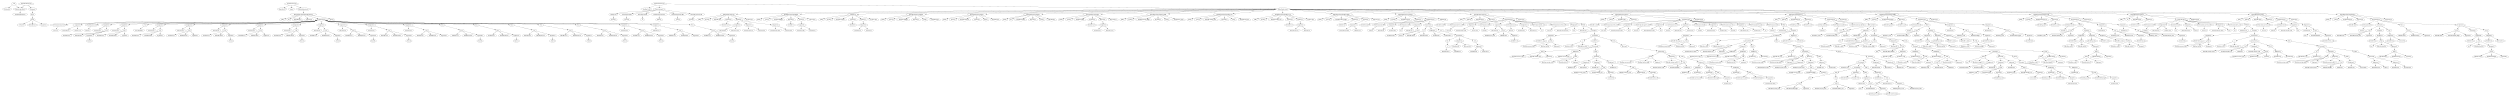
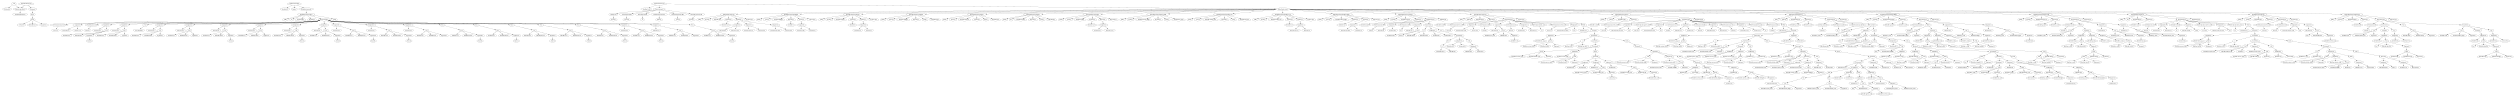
node "MethodDeclaration:MethodDeclaration": label "MethodDeclaration:MethodDeclaration" -> "MethodDeclaration:Start"
node "Num:SetLeft": label "Num:SetLeft" -> "MethodDeclaration:SetLeft"
